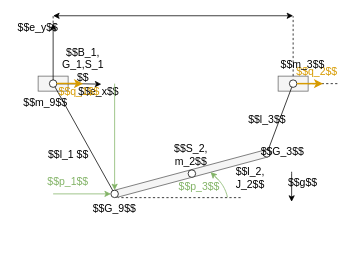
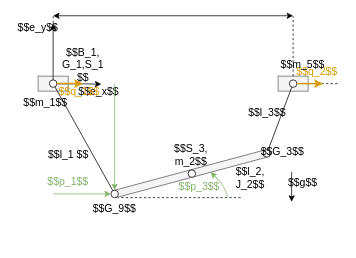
node "$$m_3$$": label "$$m_3$$" -> "$$m_5$$"
node "$$m_9$$": label "$$m_9$$" -> "$$m_1$$"
node "$$l_3$$": moved (267, 120) -> (267, 112)
node "$$S_2, m_2$$": label "$$S_2, m_2$$" -> "$$S_3, m_2$$"
